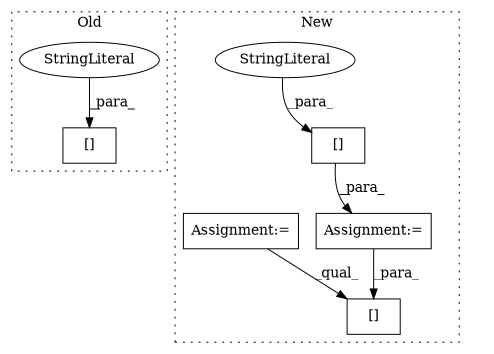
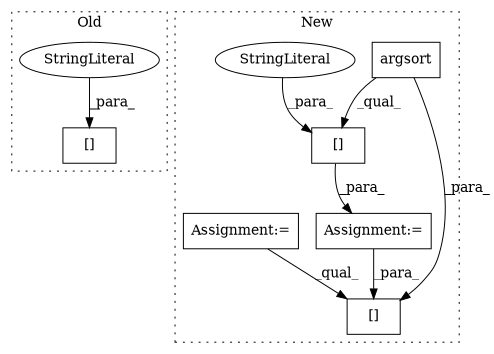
node "argsort": added
